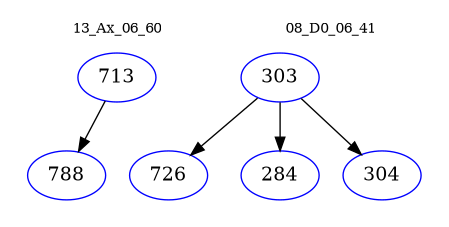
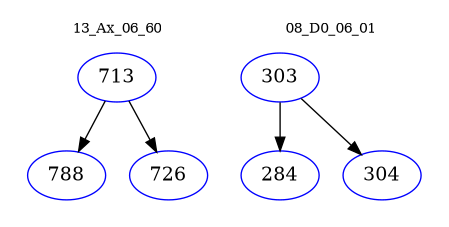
cluster "08_D0_06_41": label "08_D0_06_41" -> "08_D0_06_01"
edge "303" -> "726": now "713" -> "726"
